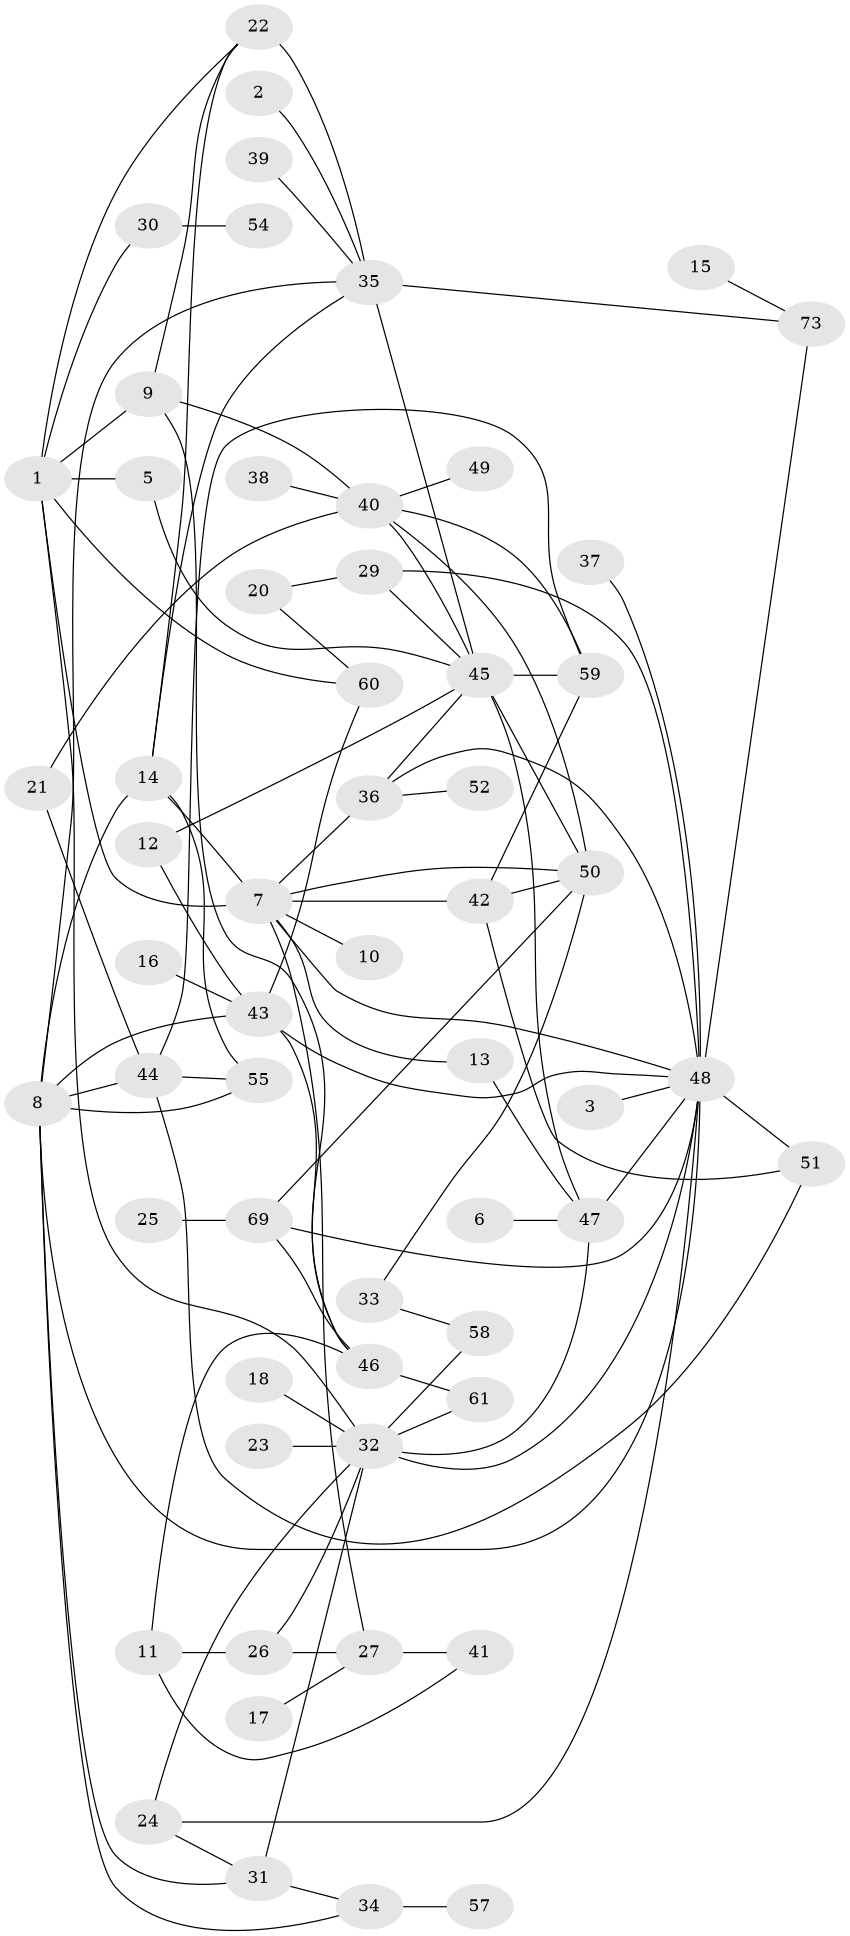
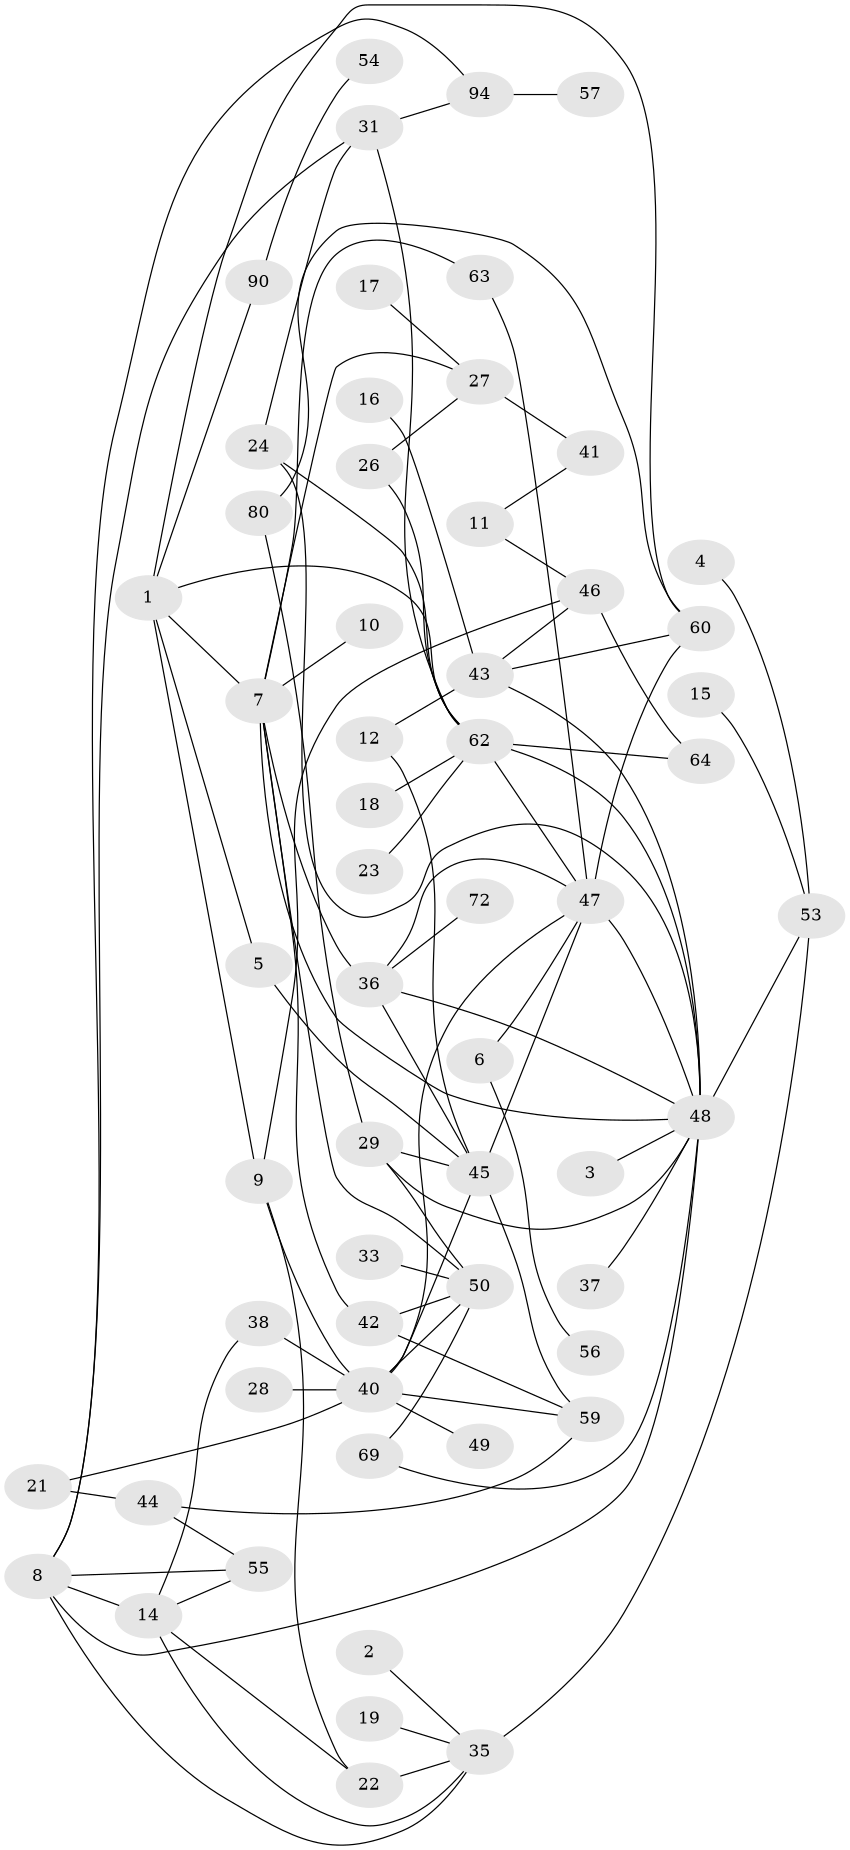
node "39": label "39" -> "19"
node "30": label "30" -> "90"
edge "22" -- "1": removed
node "73": label "73" -> "53"
edge "35" -- "45": removed
node "4": added
node "20": label "20" -> "80"
edge "60" -- "47": added
node "52": label "52" -> "72"
edge "45" -- "50": now "29" -- "50"
edge "14" -- "7": now "14" -- "38"
edge "47" -- "36": added
edge "43" -- "8": removed
node "13": label "13" -> "63"
edge "44" -- "8": removed
edge "47" -- "40": added
node "51": removed
node "25": removed
edge "69" -- "46": removed
node "58": removed
node "56": added
node "28": added
node "61": label "61" -> "64"
node "32": label "32" -> "62"
edge "11" -- "26": removed
node "34": label "34" -> "94"
